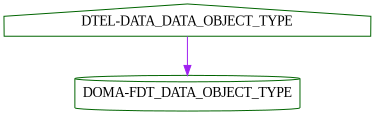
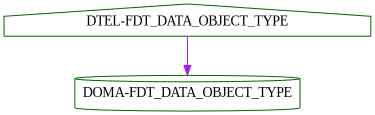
node "DTEL-DATA_DATA_OBJECT_TYPE": label "DTEL-DATA_DATA_OBJECT_TYPE" -> "DTEL-FDT_DATA_OBJECT_TYPE"
